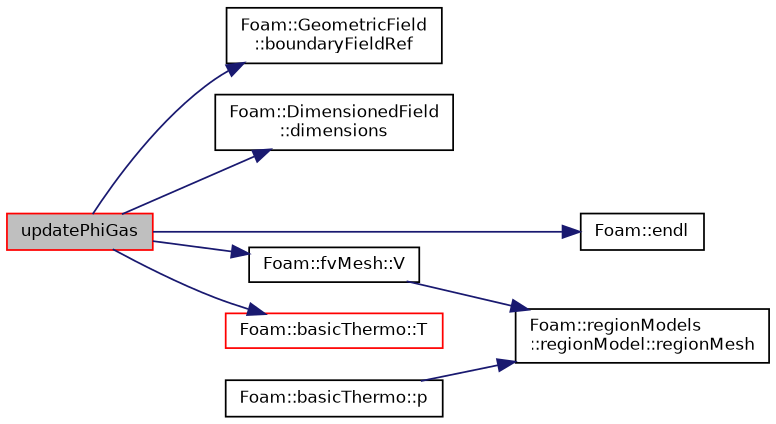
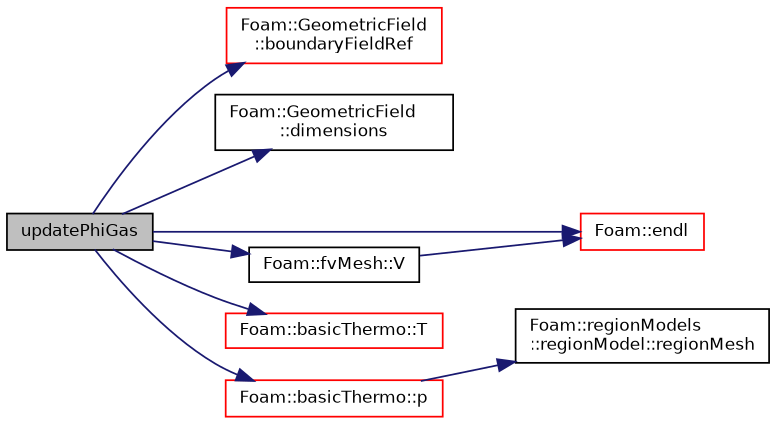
node "Foam::GeometricField ::boundaryFieldRef": color black -> red
node "Foam::DimensionedField ::dimensions": label "Foam::DimensionedField ::dimensions" -> "Foam::GeometricField ::dimensions"
node "updatePhiGas": color red -> black
node "Foam::endl": color black -> red
edge "Foam::fvMesh::V" -> "Foam::regionModels ::regionModel::regionMesh": now "Foam::fvMesh::V" -> "Foam::endl"
edge "updatePhiGas" -> "Foam::basicThermo::p": added
node "Foam::basicThermo::p": color black -> red
